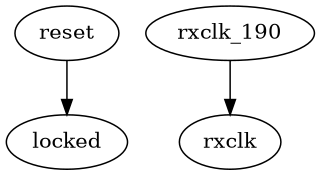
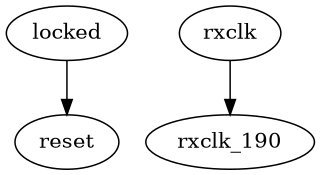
edge "reset" -> "locked": reversed
edge "rxclk_190" -> "rxclk": reversed
